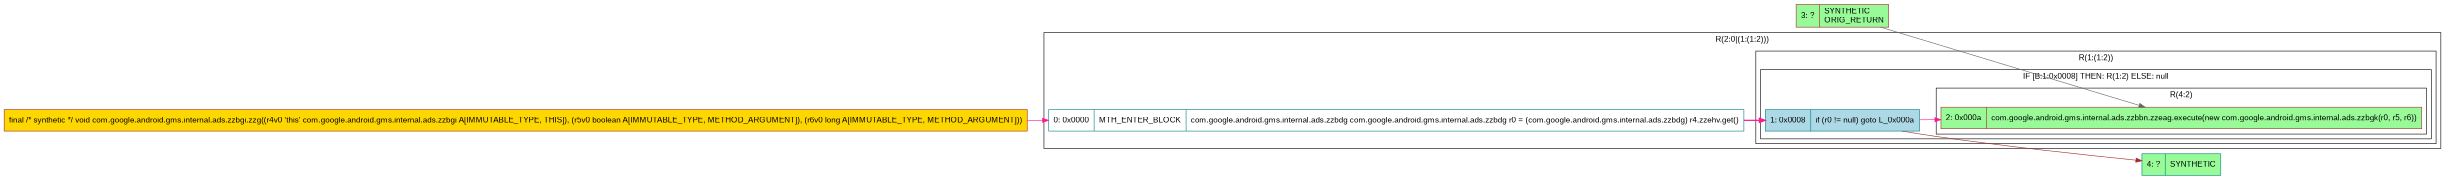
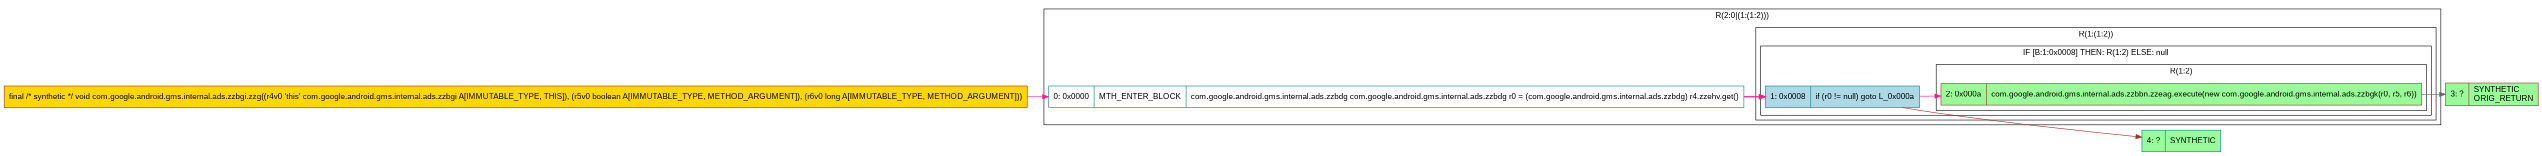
edge "3: ?" -> "2: 0x000a": reversed
cluster "R(4:2)": label "R(4:2)" -> "R(1:2)"
